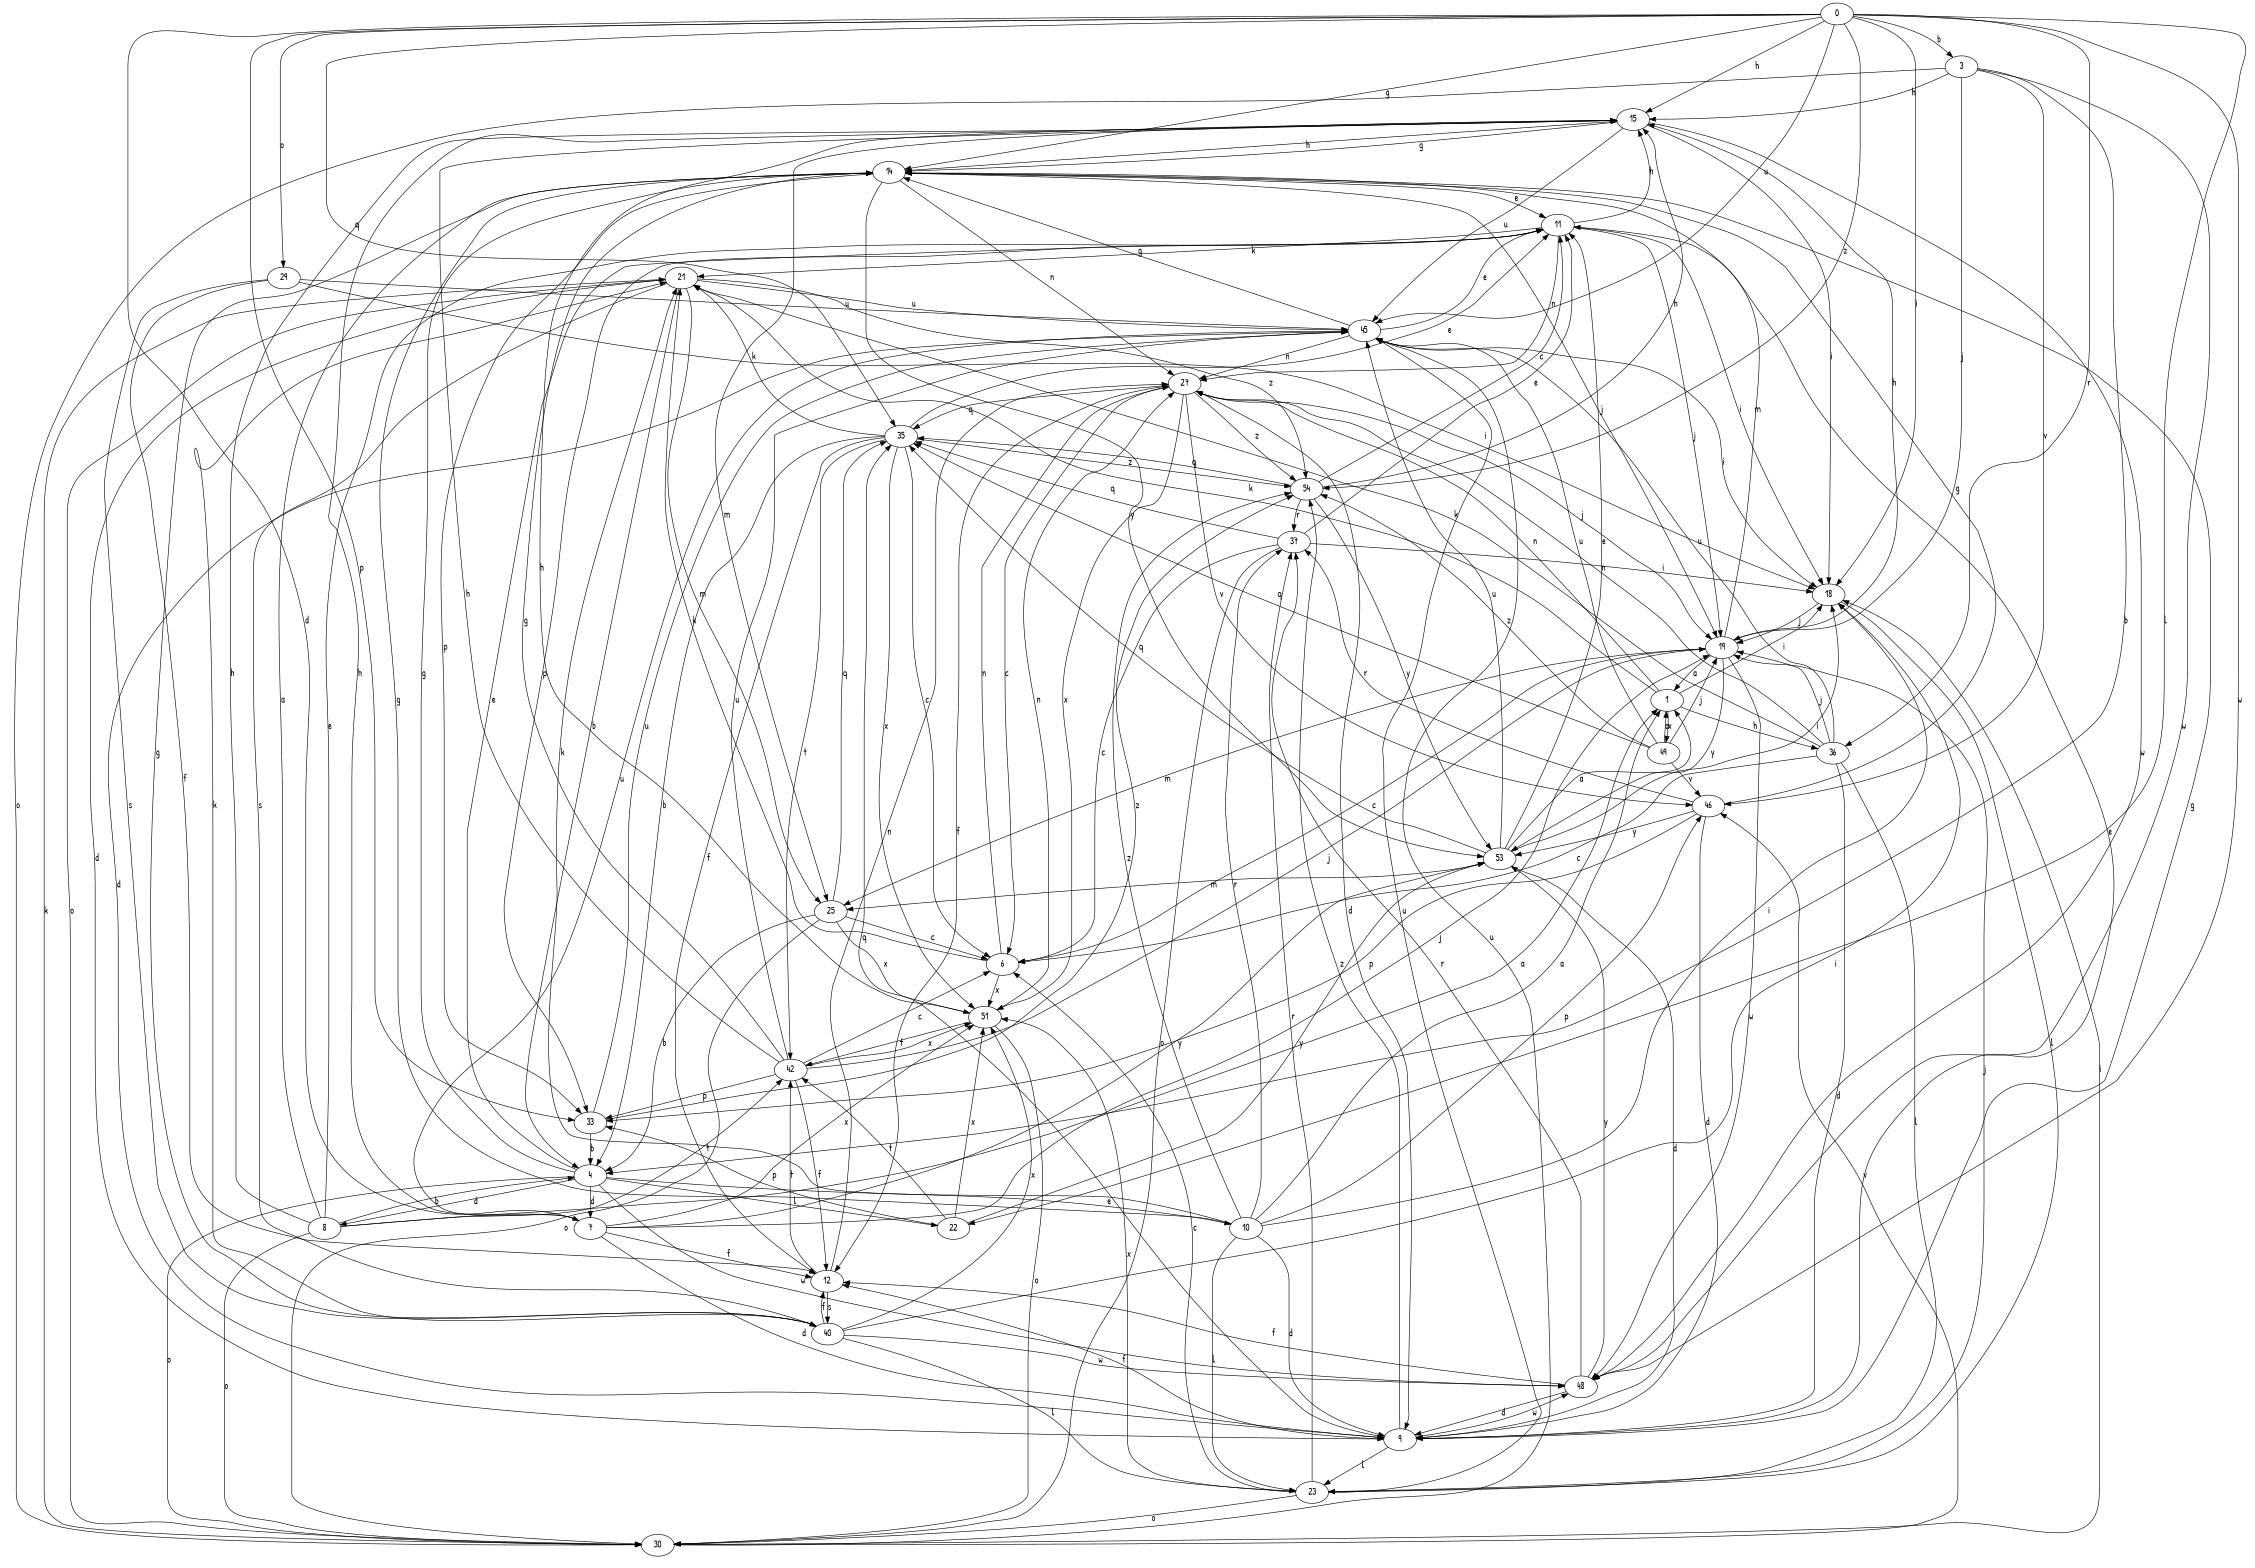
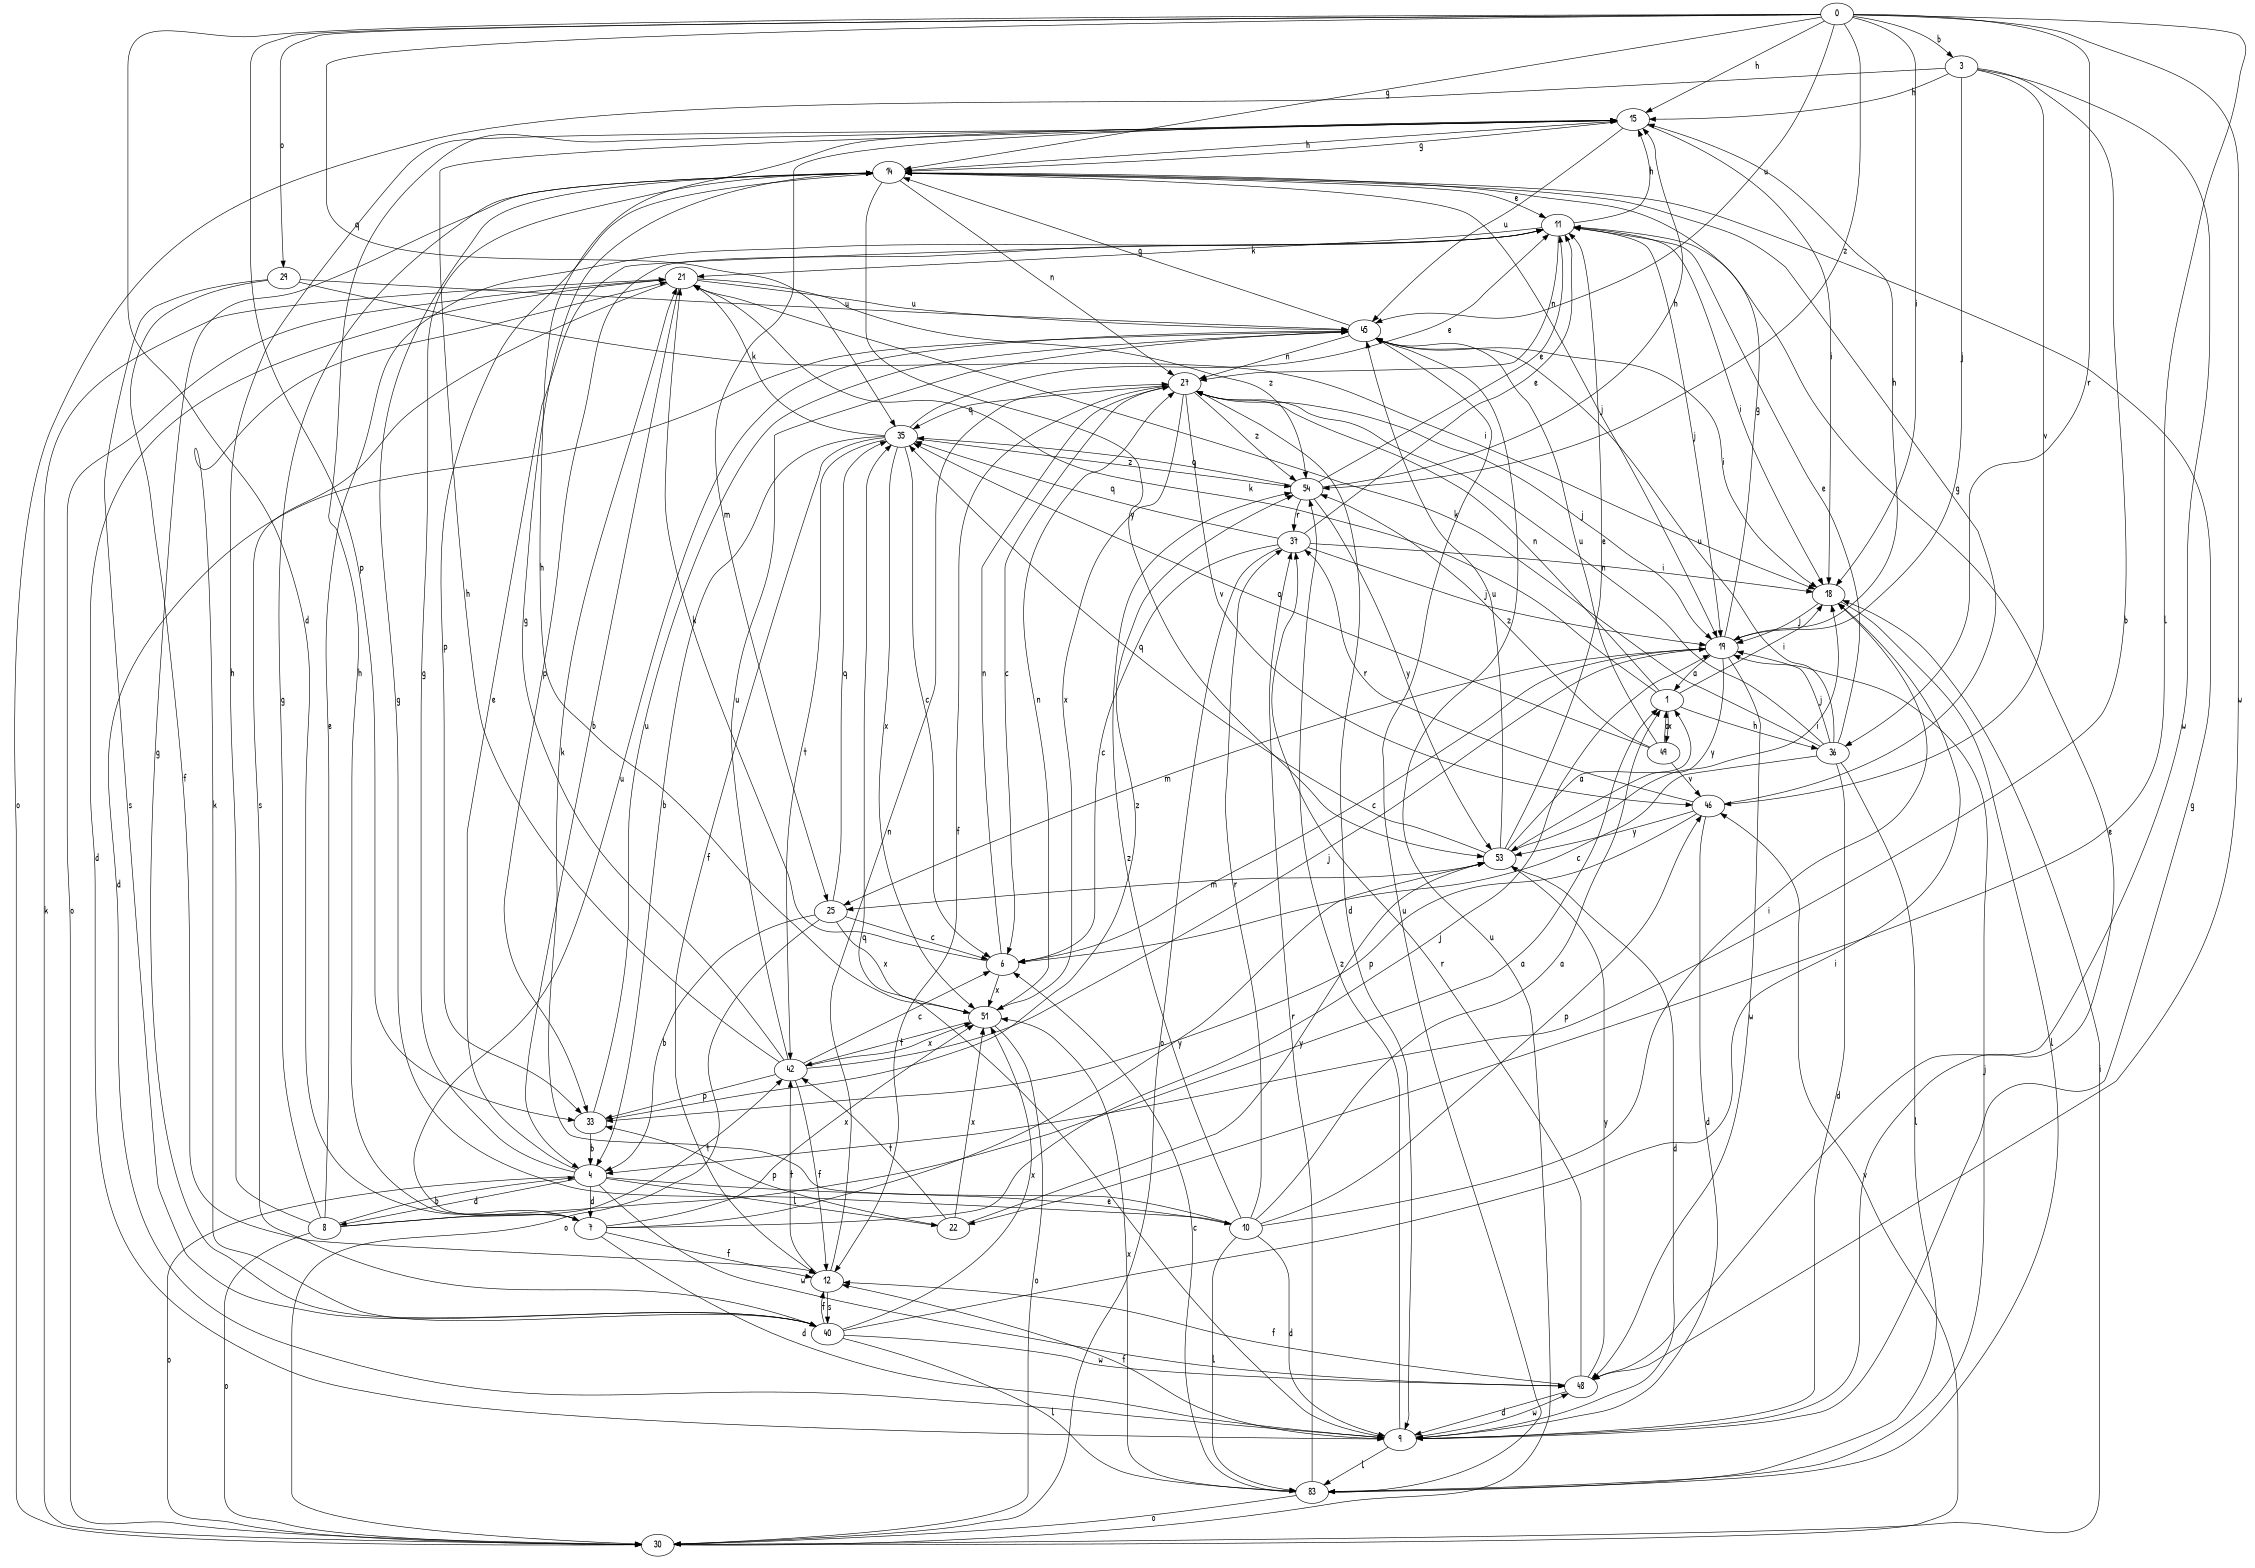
edge "45" -> "11": now "36" -> "11"
edge "54" -> "11": label "c" -> "e"
edge "19" -> "14": label "m" -> "g"
edge "21" -> "25": removed, label "m"
edge "8" -> "14": label "a" -> "g"
edge "49" -> "19": now "37" -> "19"
edge "15" -> "48": removed, label "w"
node "23": label "23" -> "83"
